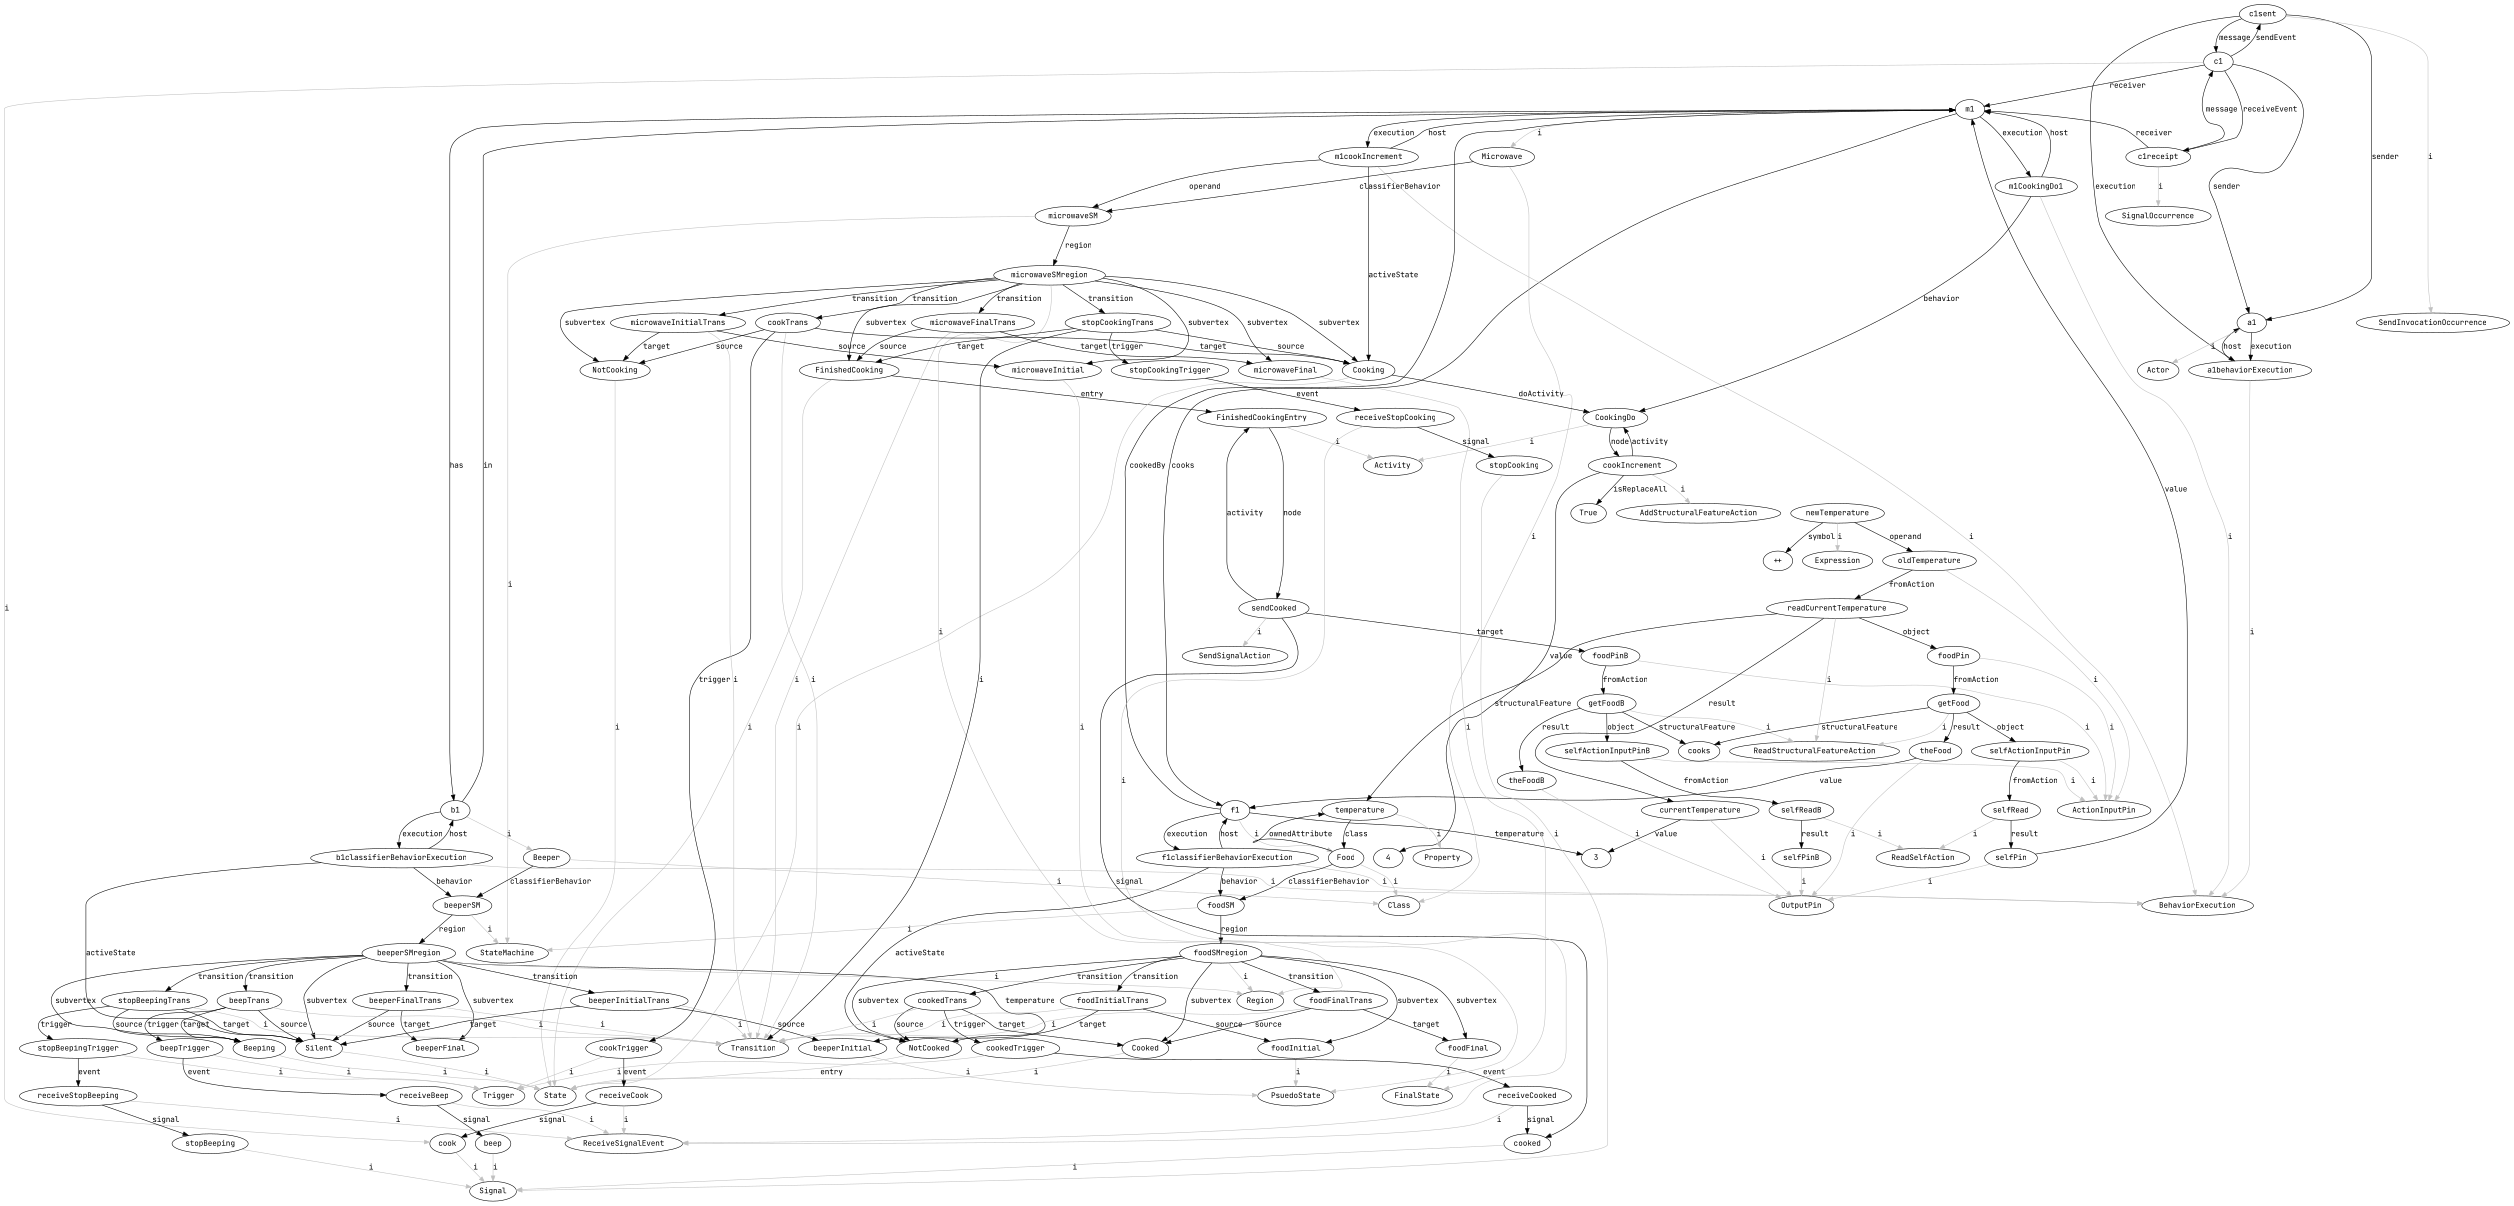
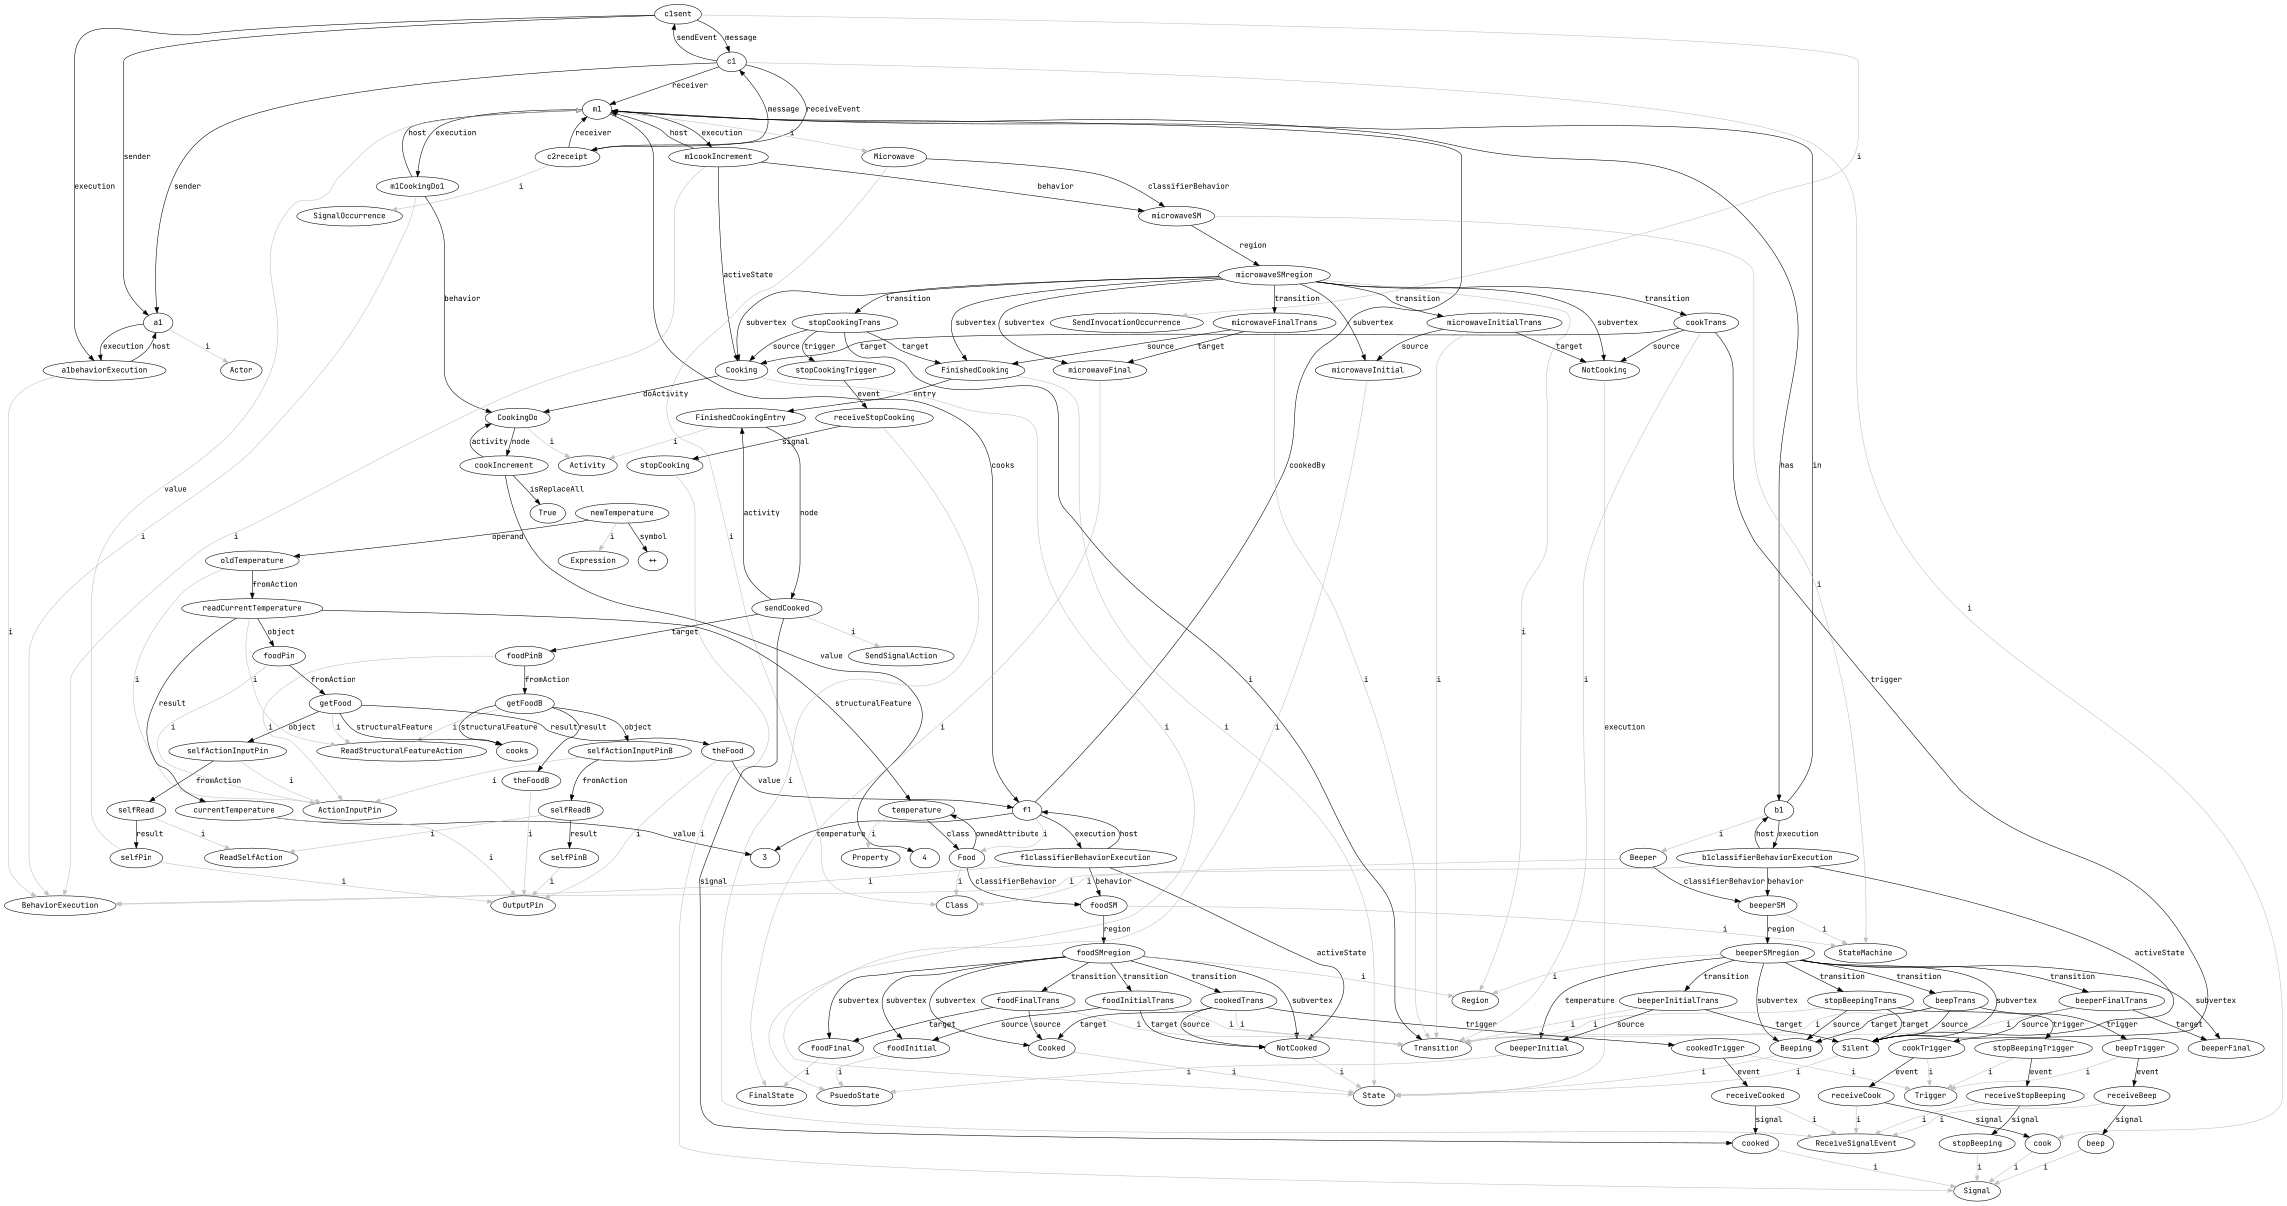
node "c1receipt": label "c1receipt" -> "c2receipt"
edge "m1cookIncrement" -> "microwaveSM": label "operand" -> "behavior"
node "AddStructuralFeatureAction": removed
edge "selfPin" -> "m1": color black -> grey
edge "NotCooking" -> "State": label "i" -> "execution"
edge "NotCooked" -> "State": label "entry" -> "i"
